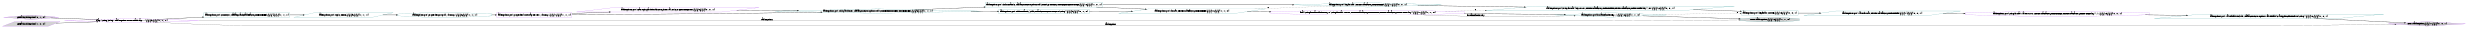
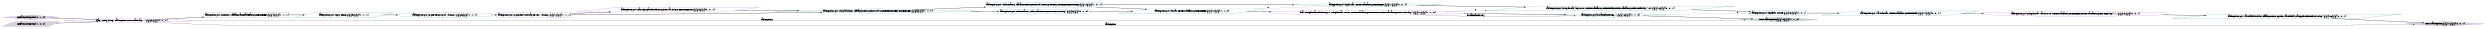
node "return tableOptions@@@13@@@['1', '1', '0']": shape octagon -> diamond
